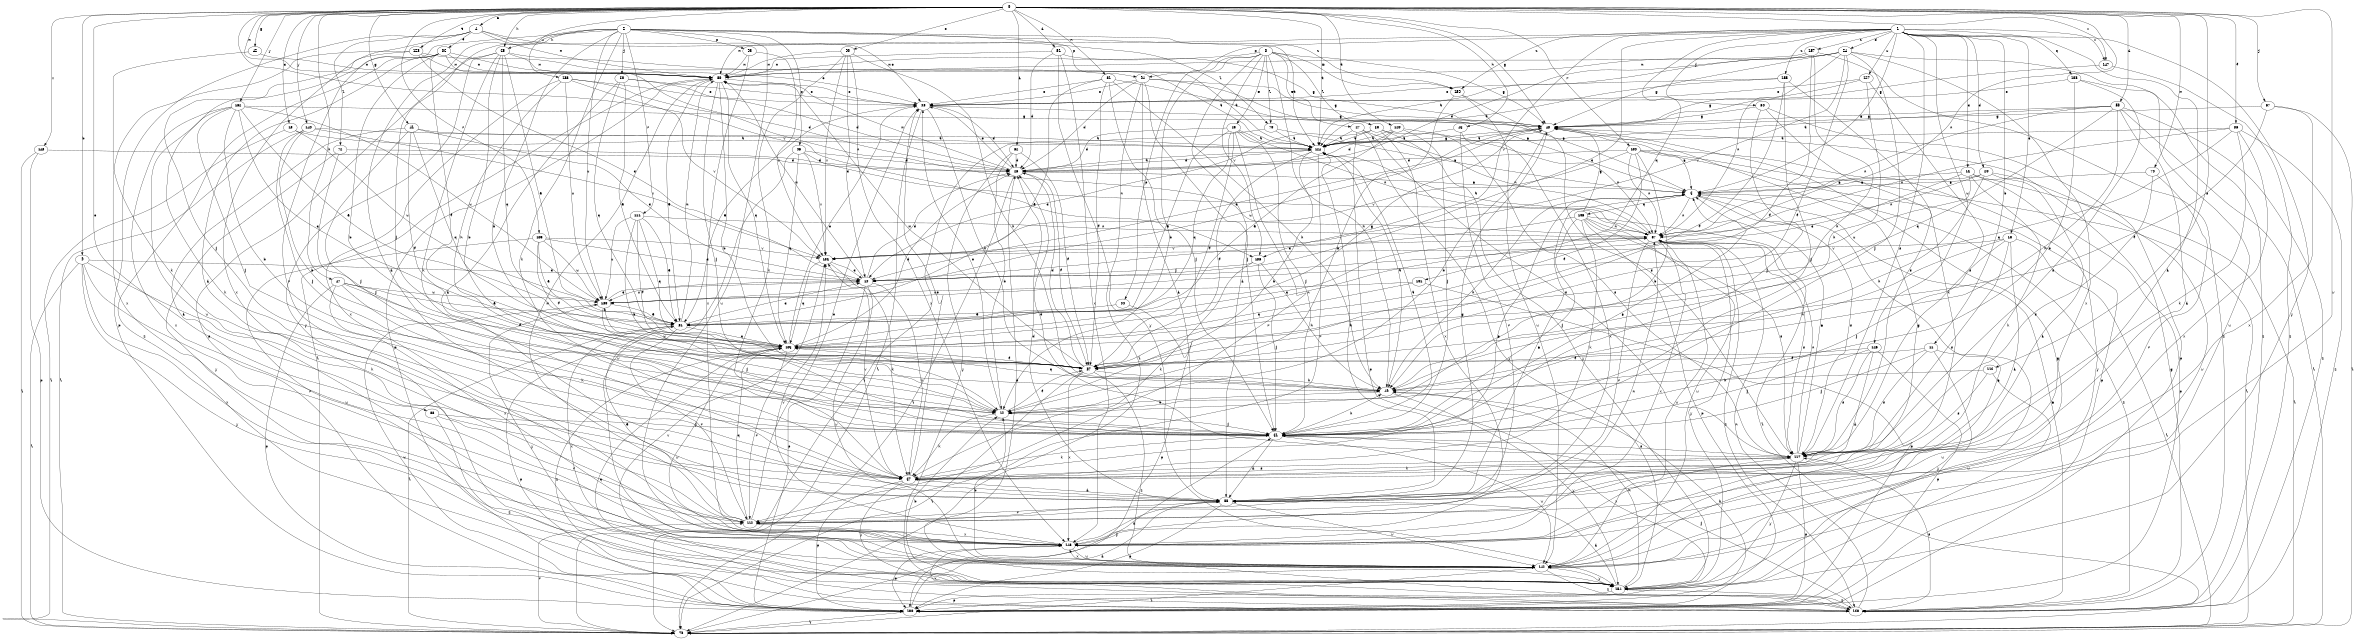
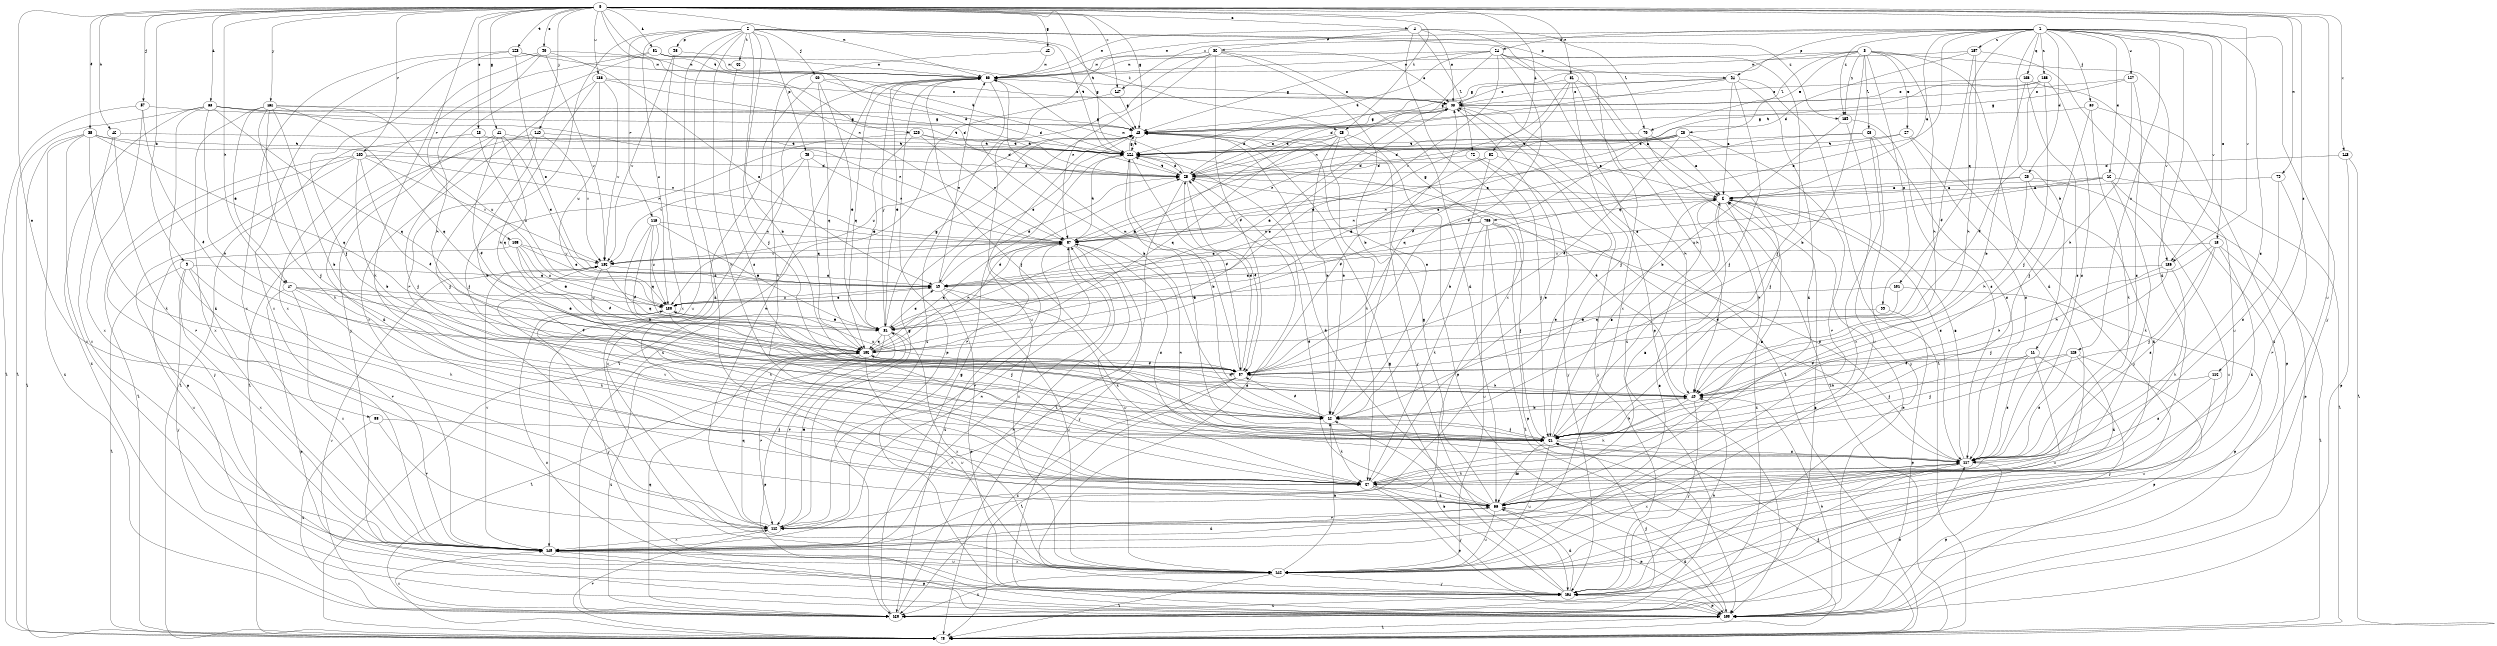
node "66": added
edge "65" -> "80": removed, label "m"
edge "31" -> "80": label "m" -> "y"
node "111": label "111" -> "115"
node "105": label "105" -> "705"
edge "152" -> "31": now "152" -> "47"
edge "135" -> "19": label "j" -> "c"
edge "61" -> "67": now "49" -> "67"
edge "27" -> "100": now "6" -> "100"
edge "35" -> "73": added, label "l"
